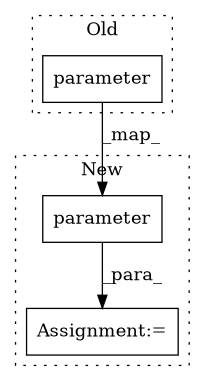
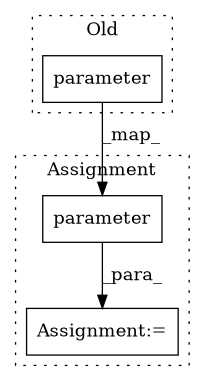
cluster "New": label "New" -> "Assignment"
